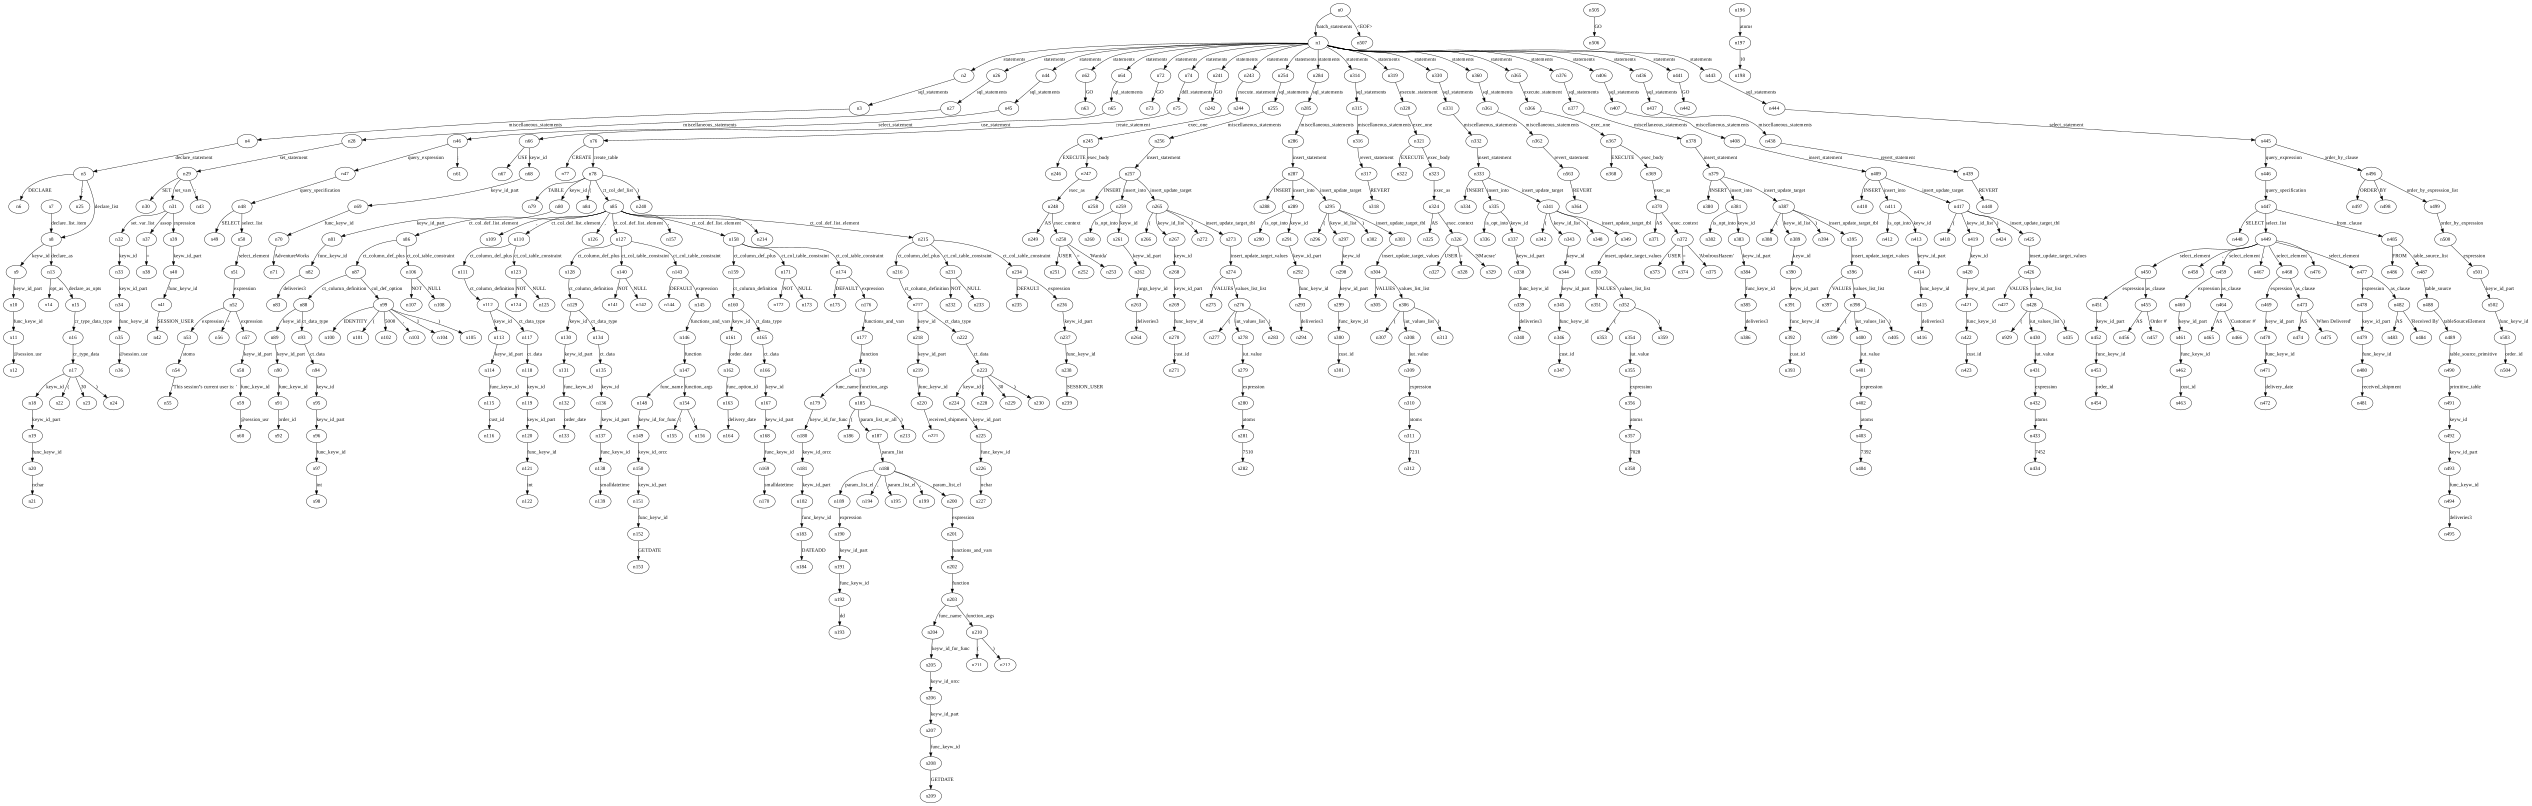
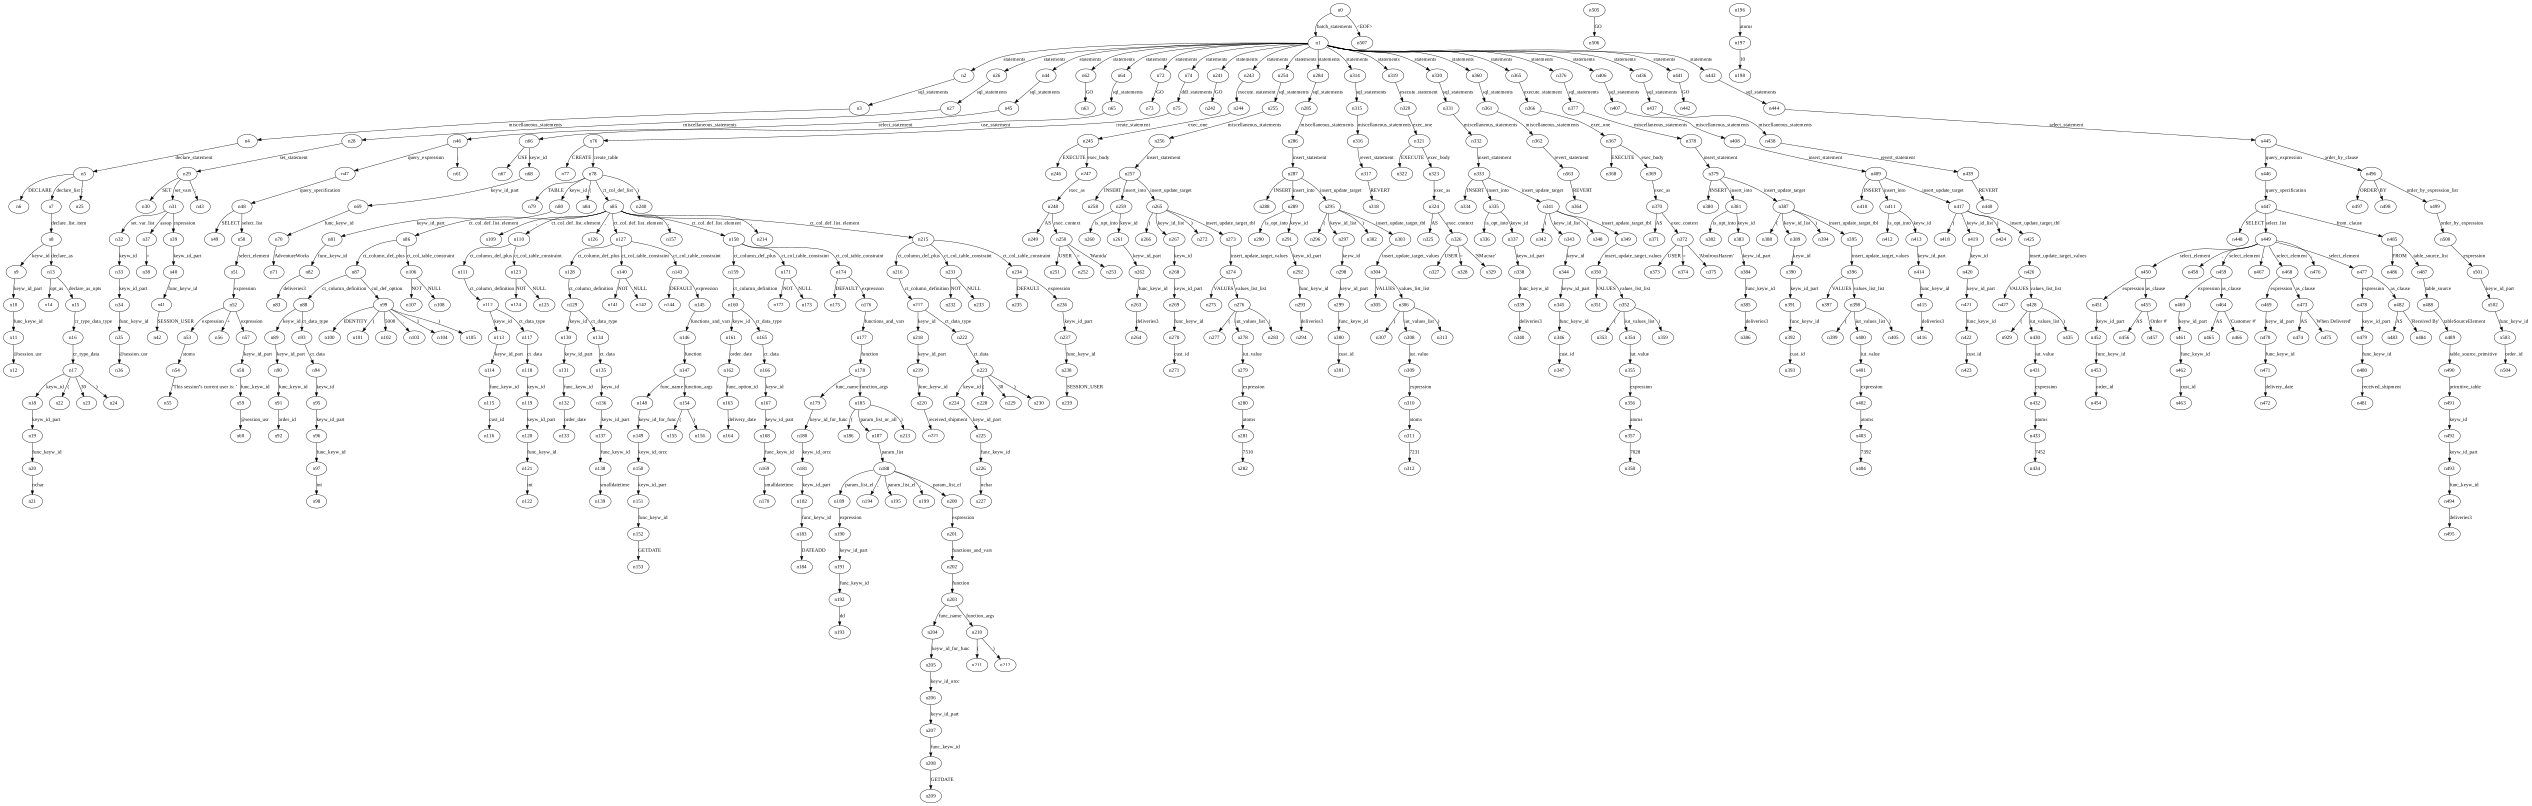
edge "n5" -> "n8": now "n5" -> "n7"
edge "n262" -> "n263": label "args_keyw_id" -> "func_keyw_id"
edge "n352" -> "n354": added, label "iut_values_list"
